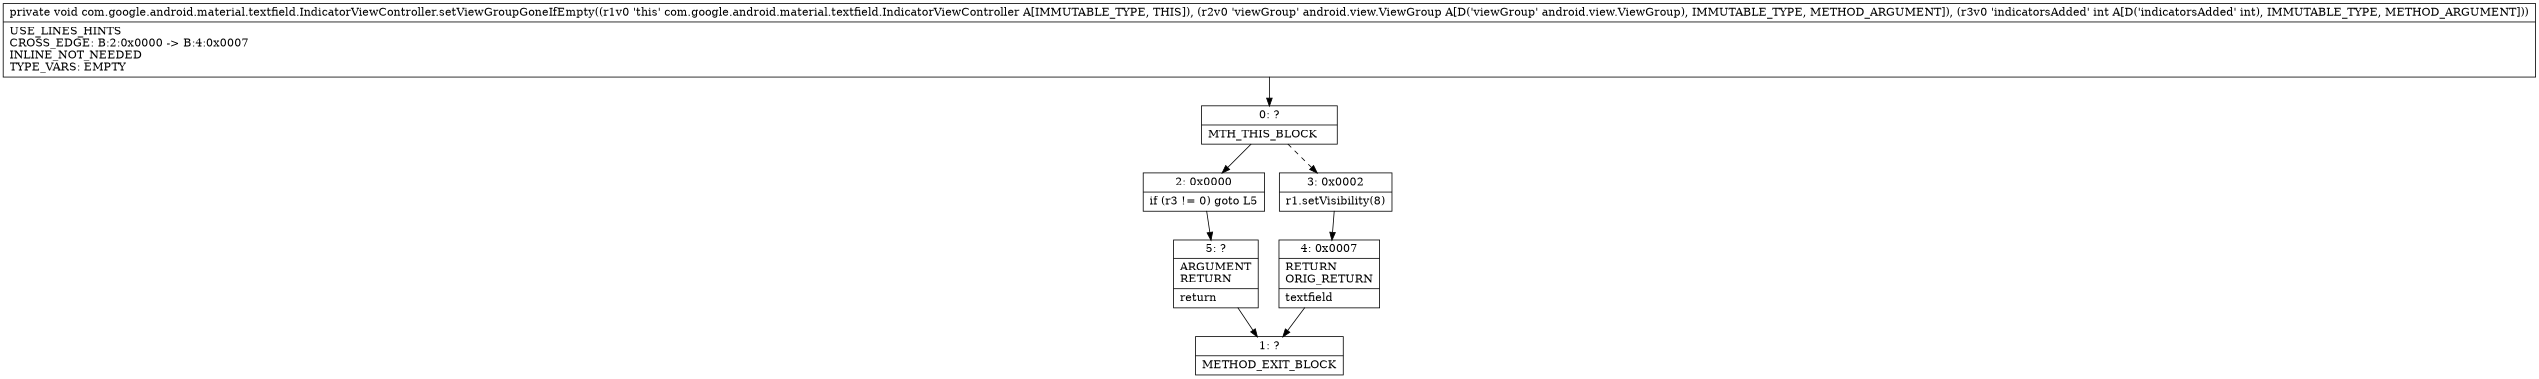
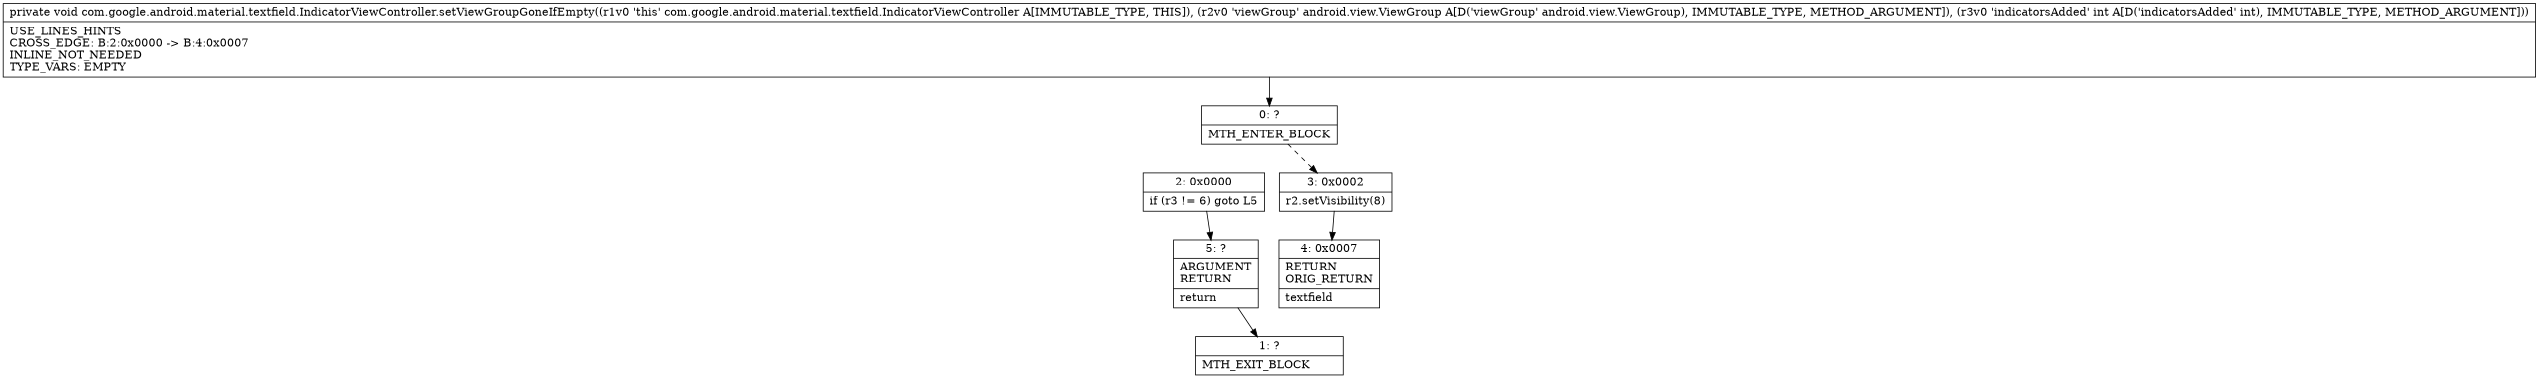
node "0: ?": text "MTH_THIS_BLOCK" -> "MTH_ENTER_BLOCK"
edge "0: ?" -> "2: 0x0000": removed
node "2: 0x0000": text "if (r3 != 0) goto L5" -> "if (r3 != 6) goto L5"
node "3: 0x0002": text "r1.setVisibility(8)" -> "r2.setVisibility(8)"
edge "4: 0x0007" -> "1: ?": removed
node "1: ?": text "METHOD_EXIT_BLOCK" -> "MTH_EXIT_BLOCK"
